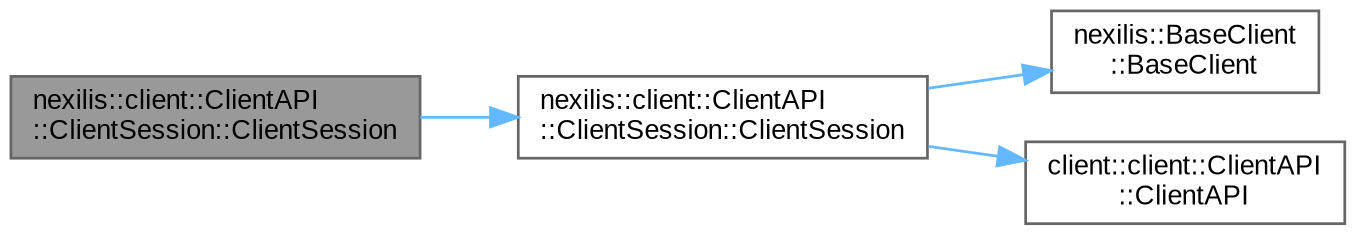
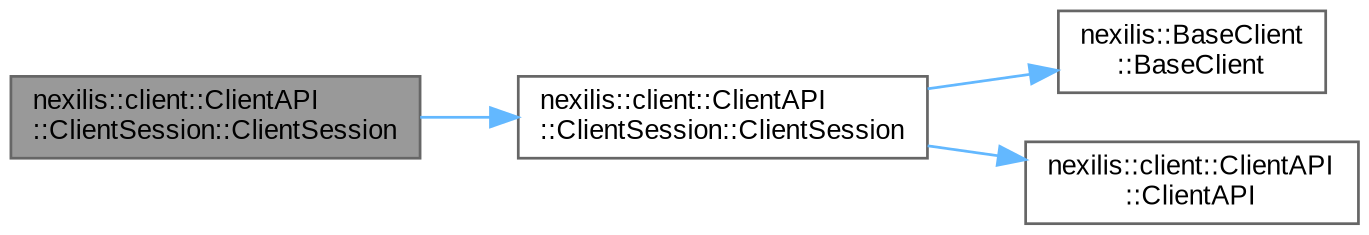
node "client::client::ClientAPI ::ClientAPI": label "client::client::ClientAPI ::ClientAPI" -> "nexilis::client::ClientAPI ::ClientAPI"
